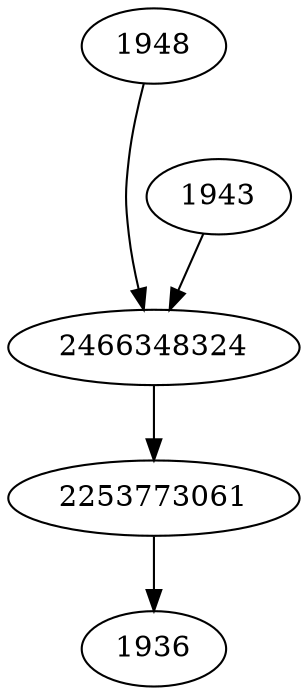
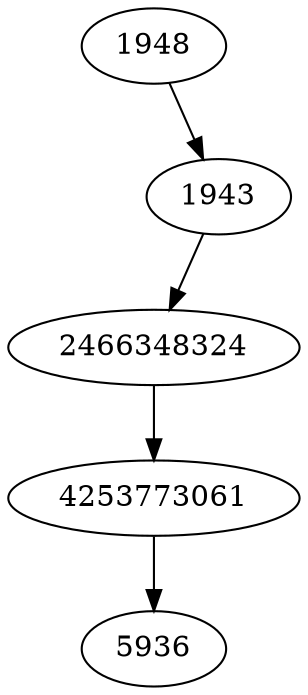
edge "1948" -> "2466348324": now "1948" -> "1943"
node "2253773061": label "2253773061" -> "4253773061"
node "1936": label "1936" -> "5936"
